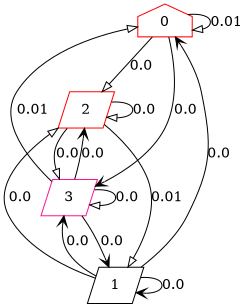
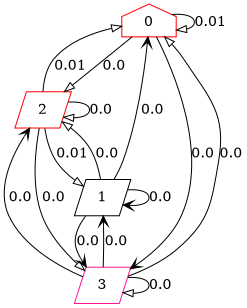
edge "2" -> "0": added, label "0.01"
edge "3" -> "0": label "0.01" -> "0.0"
